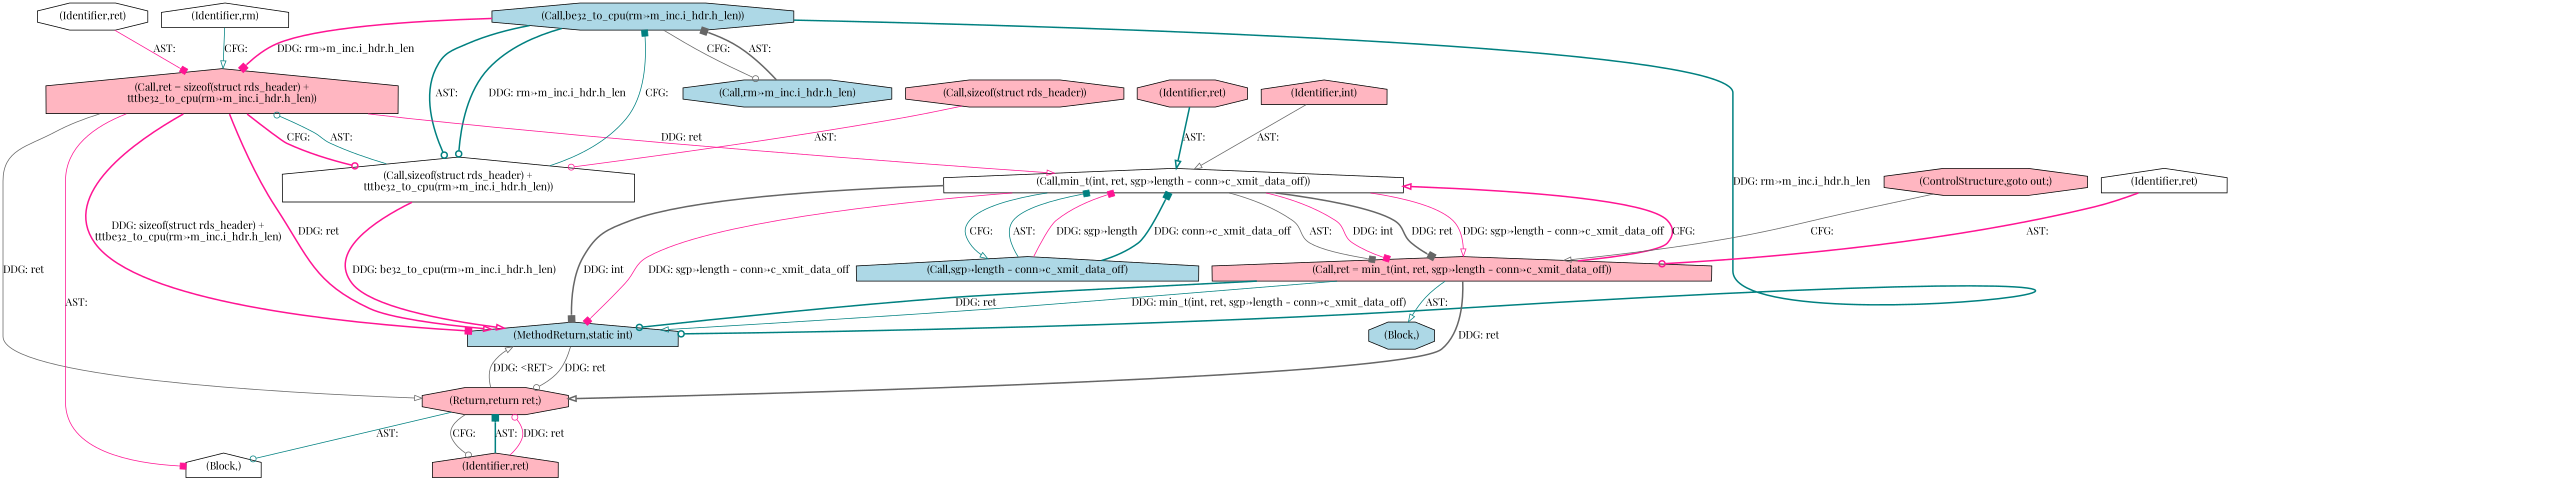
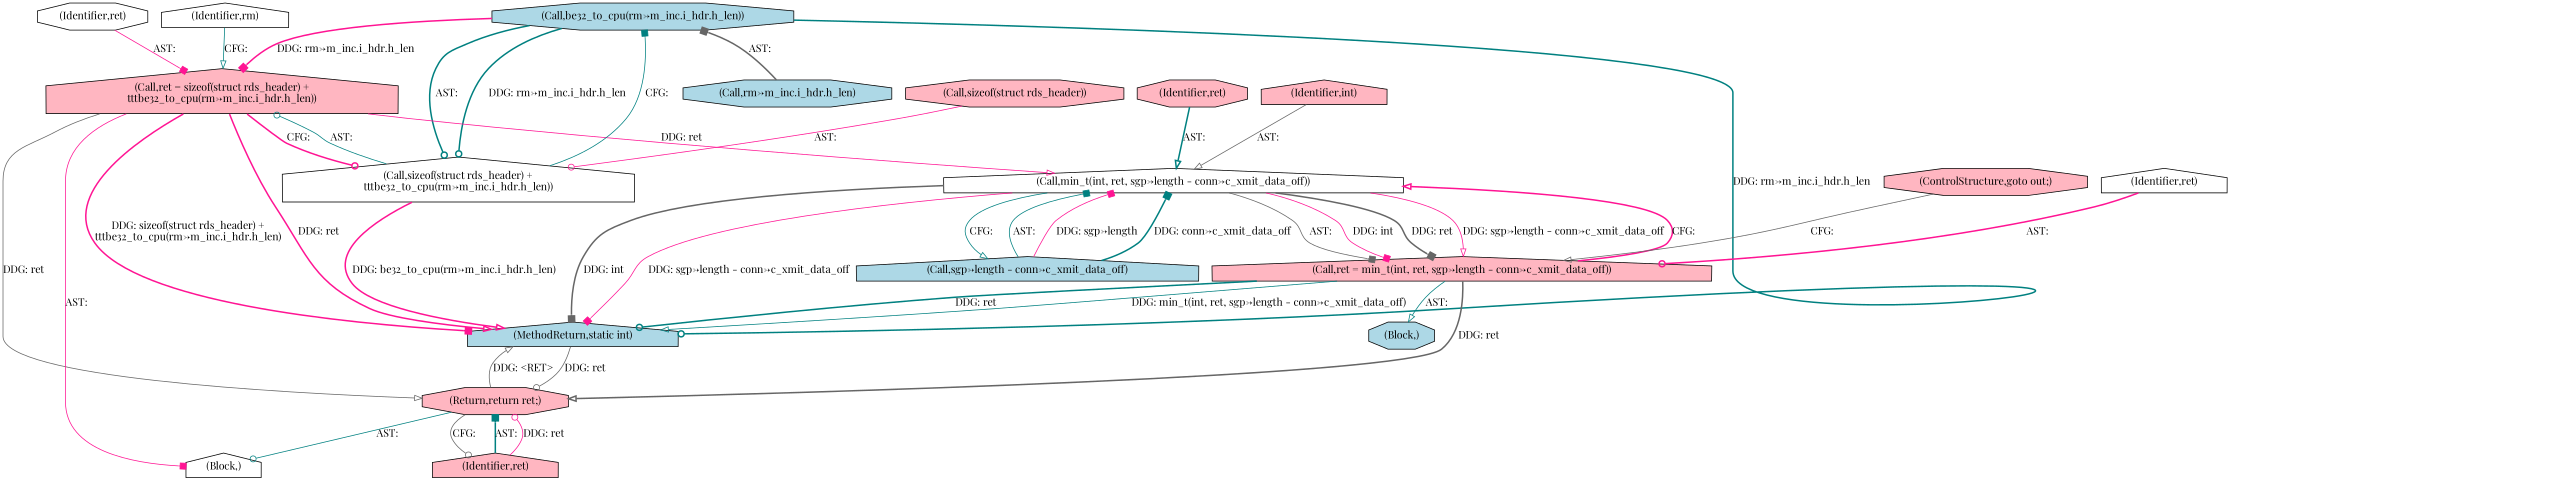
edge "(Call,be32_to_cpu(rm->m_inc.i_hdr.h_len))" -> "(Call,rm->m_inc.i_hdr.h_len)": removed, label "CFG:"
